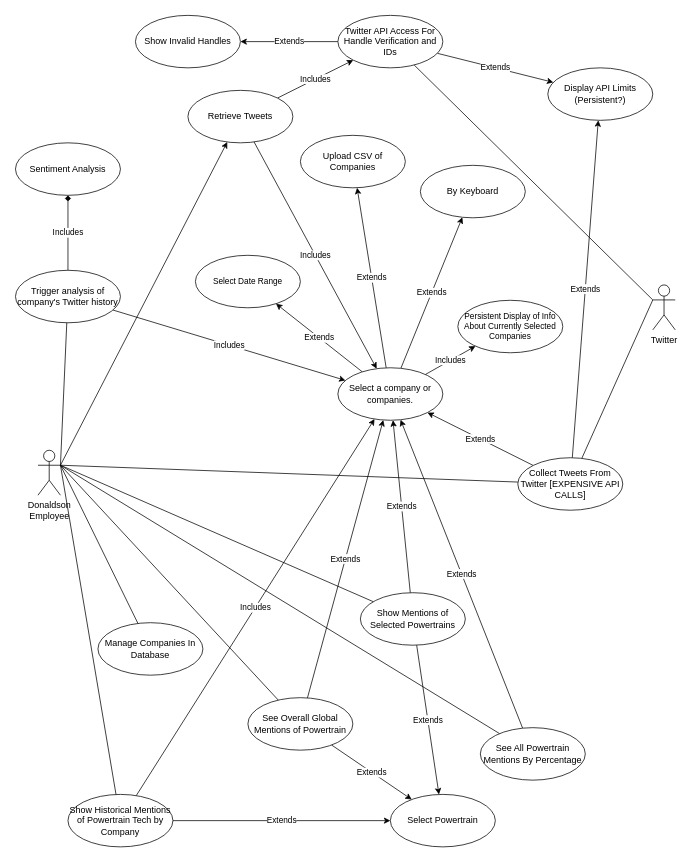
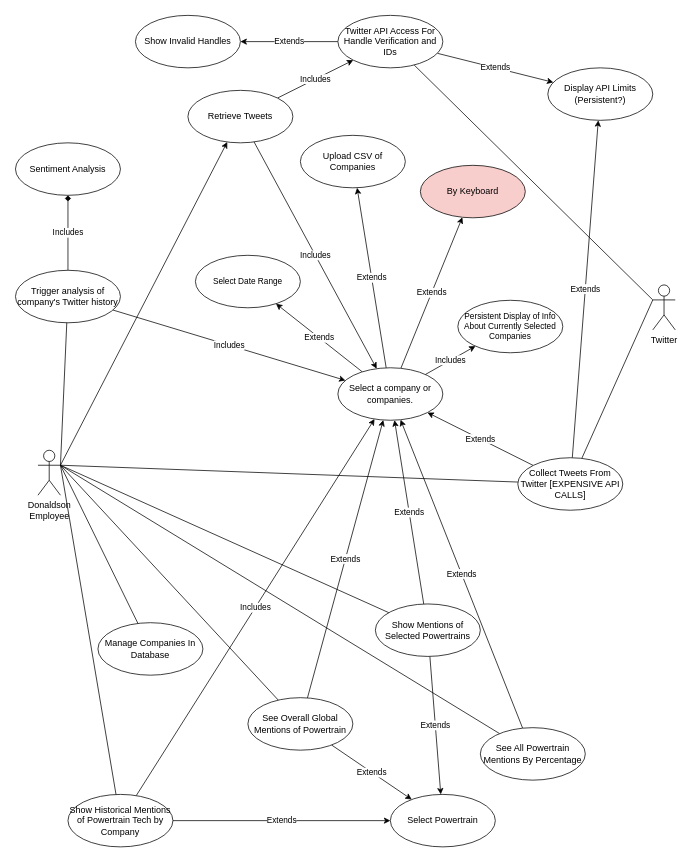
node "By Keyboard": fillcolor #ffffff -> #f8cecc
node "Show Mentions of Selected Powertrains": moved (413, 619) -> (428, 630)
